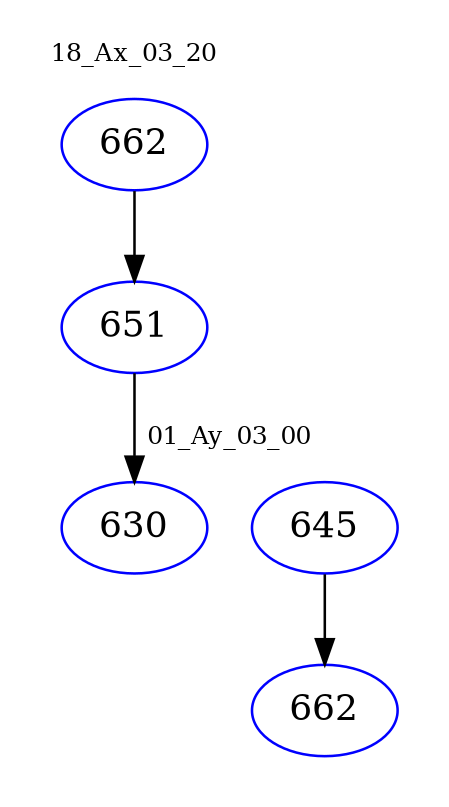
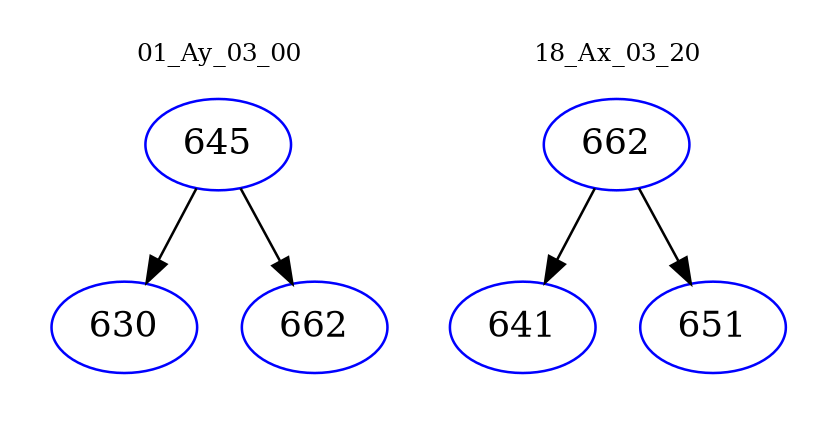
node "641": added
edge "651" -> "630": now "645" -> "630"
